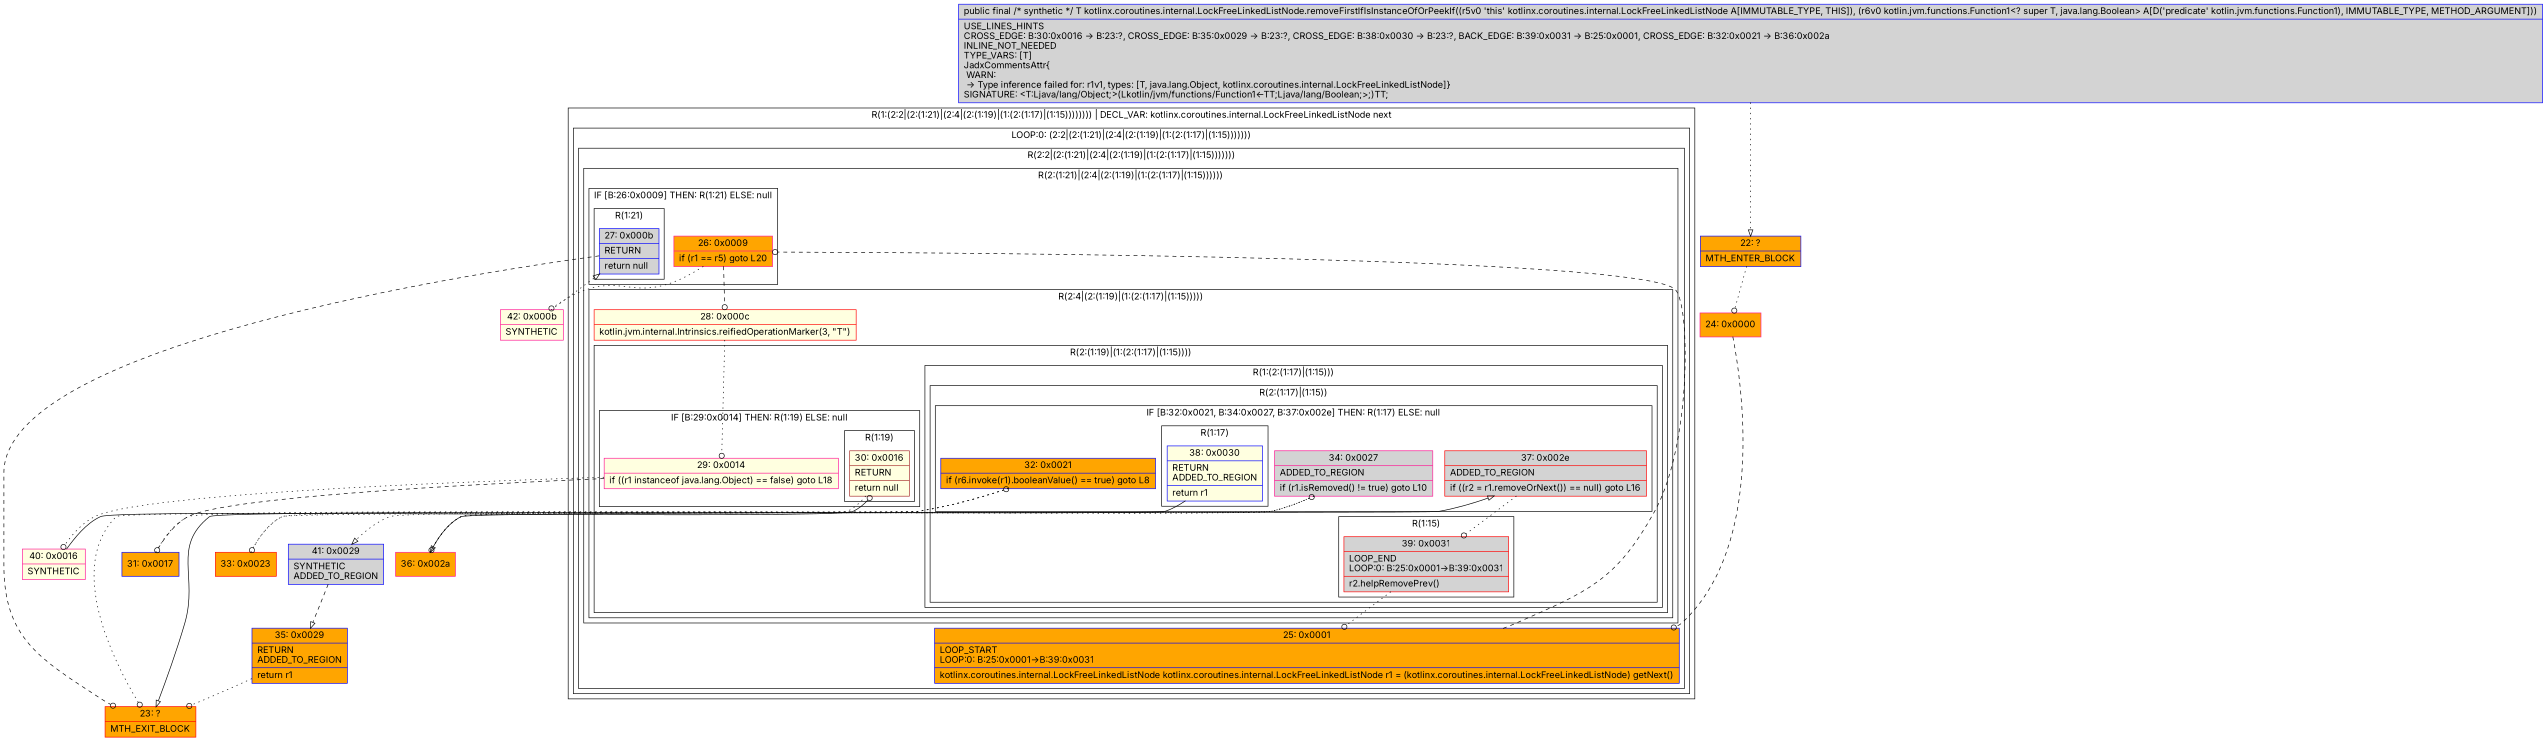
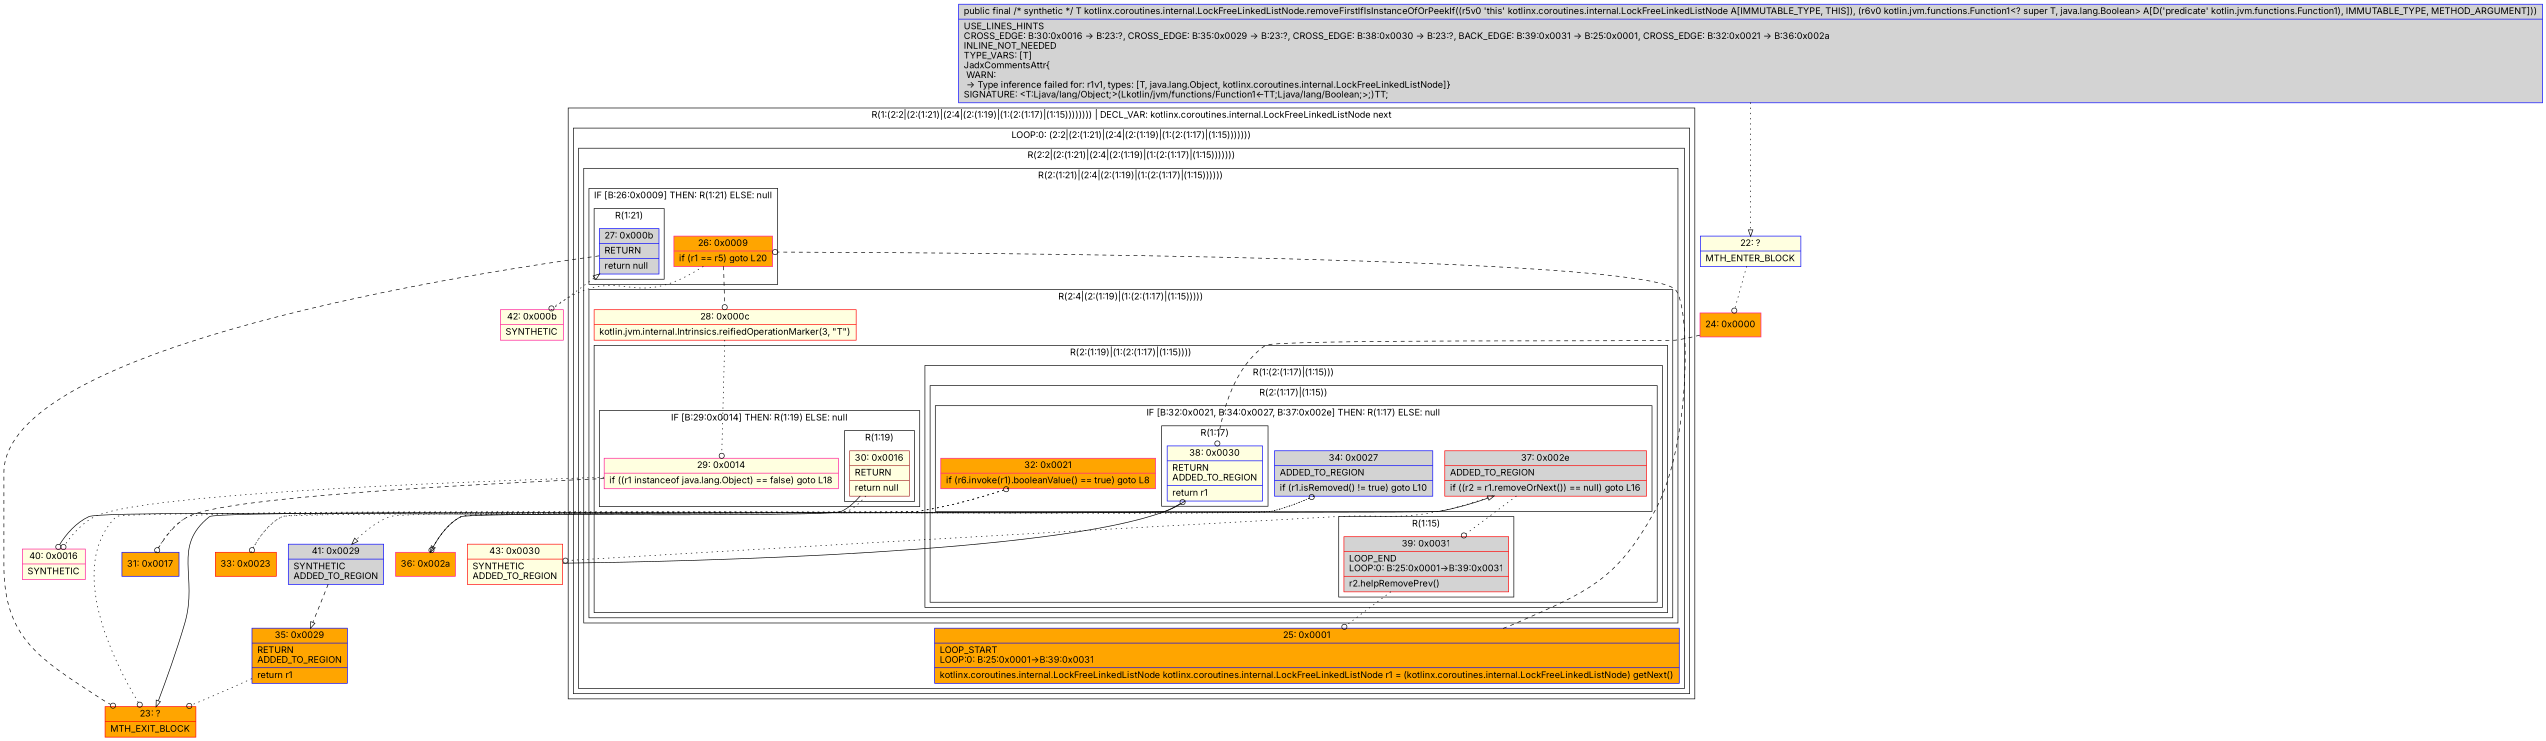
node "22: ?": fillcolor orange -> lightyellow
node "32: 0x0021": color blue -> deeppink
node "34: 0x0027": color deeppink -> blue
edge "24: 0x0000" -> "25: 0x0001": now "24: 0x0000" -> "38: 0x0030"
edge "40: 0x0016" -> "30: 0x0016": reversed
node "43: 0x0030": added
